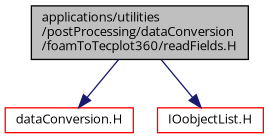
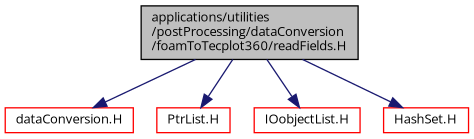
node "PtrList.H": added
node "HashSet.H": added
